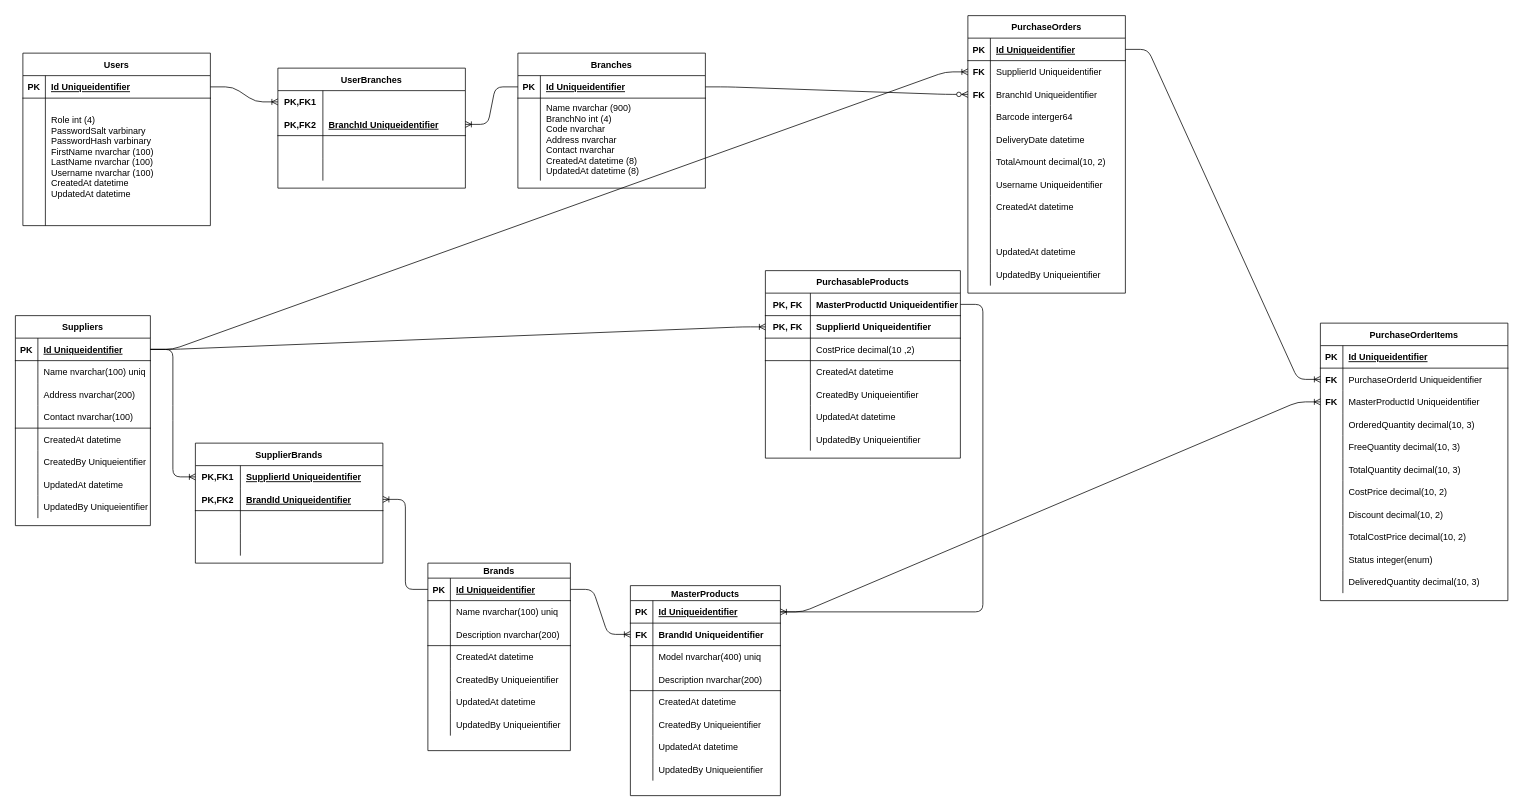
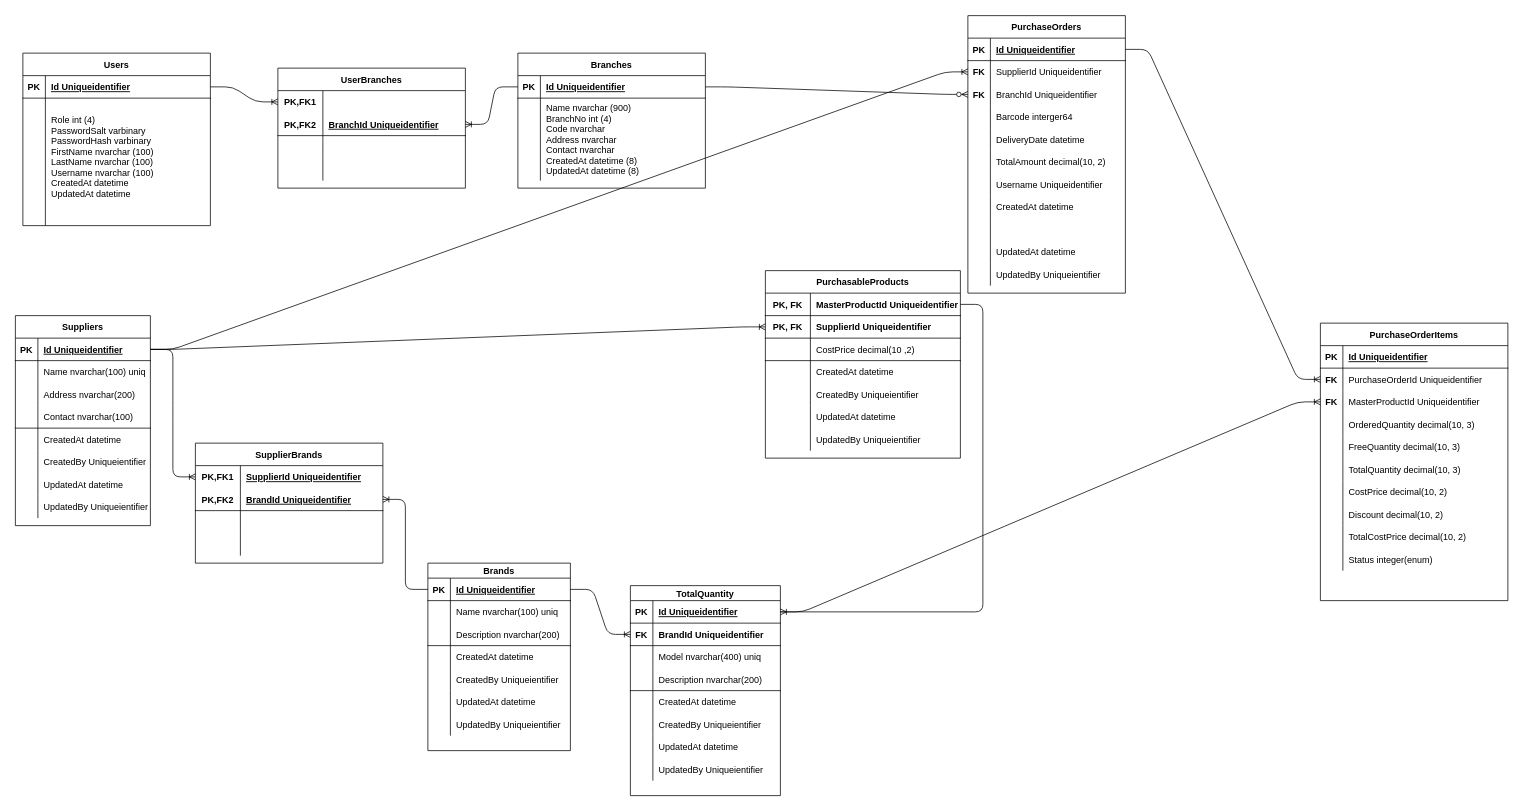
node "DeliveredQuantity decimal(10, 3)": removed
node "MasterProducts": label "MasterProducts" -> "TotalQuantity"
